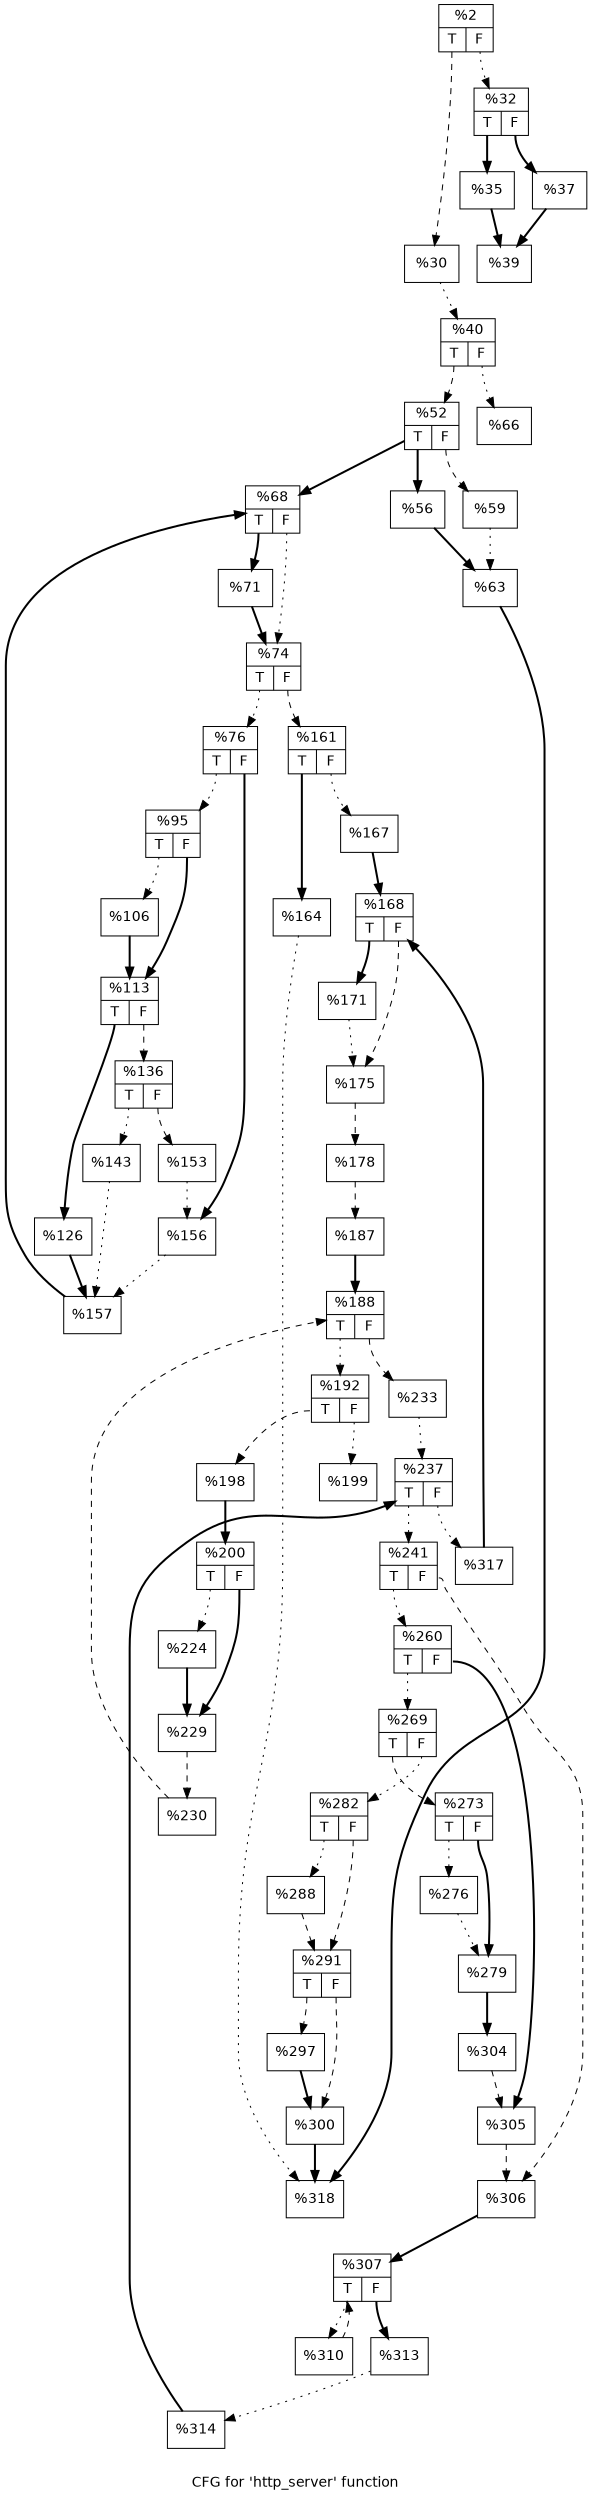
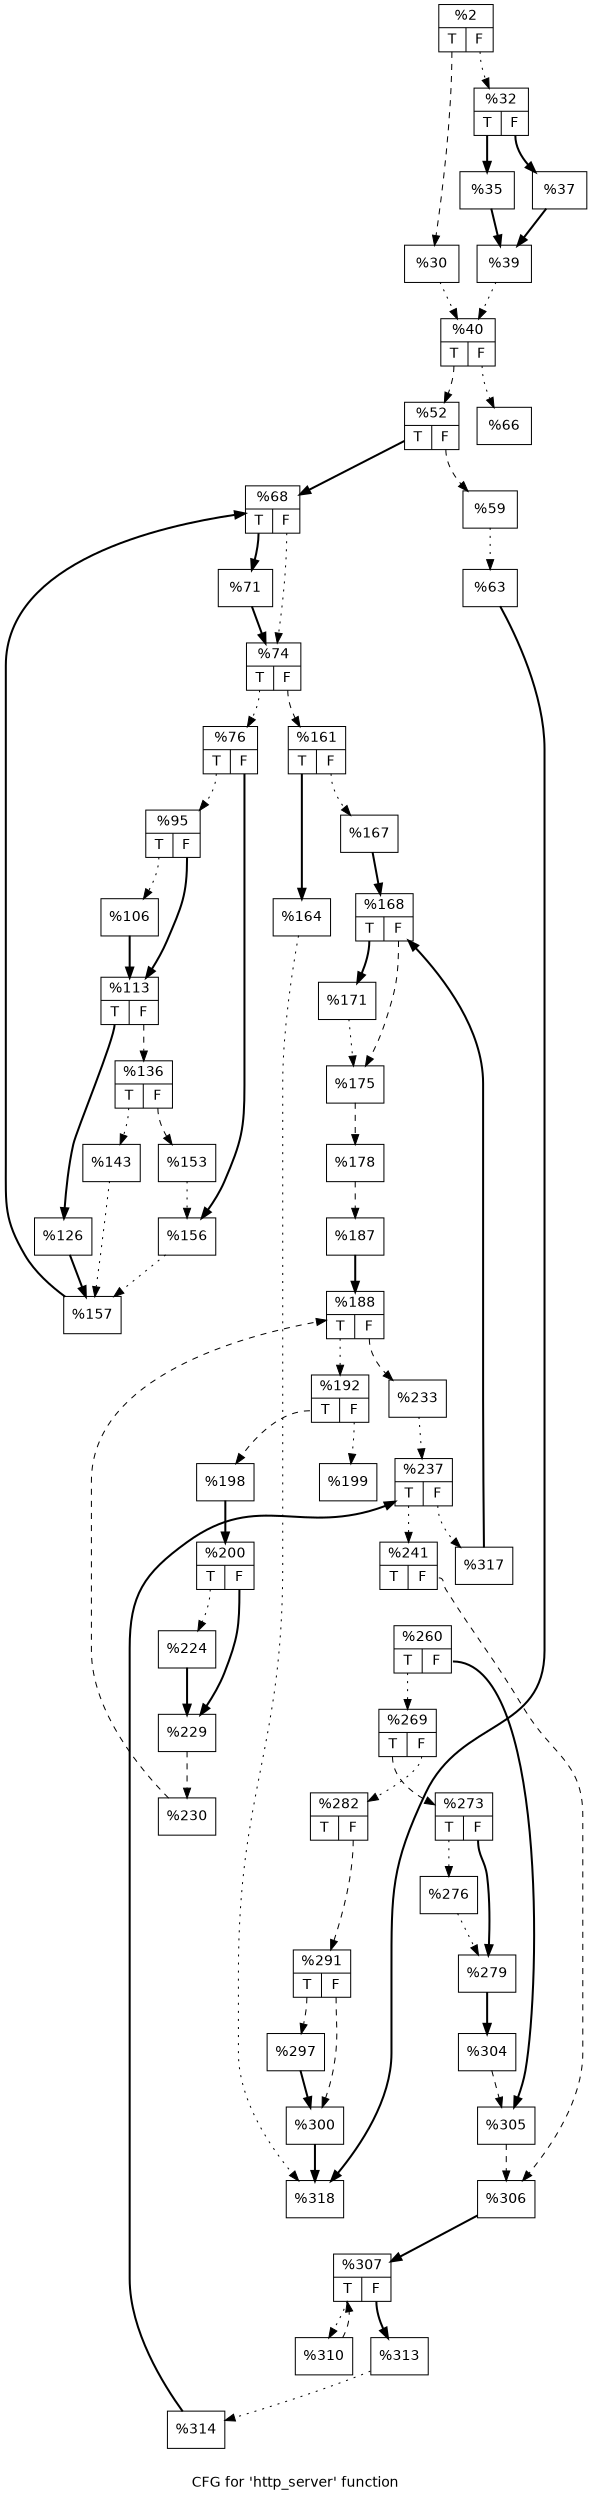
edge "%39" -> "%40": added
node "%56": removed
edge "%241" -> "%260": removed
node "%288": removed
